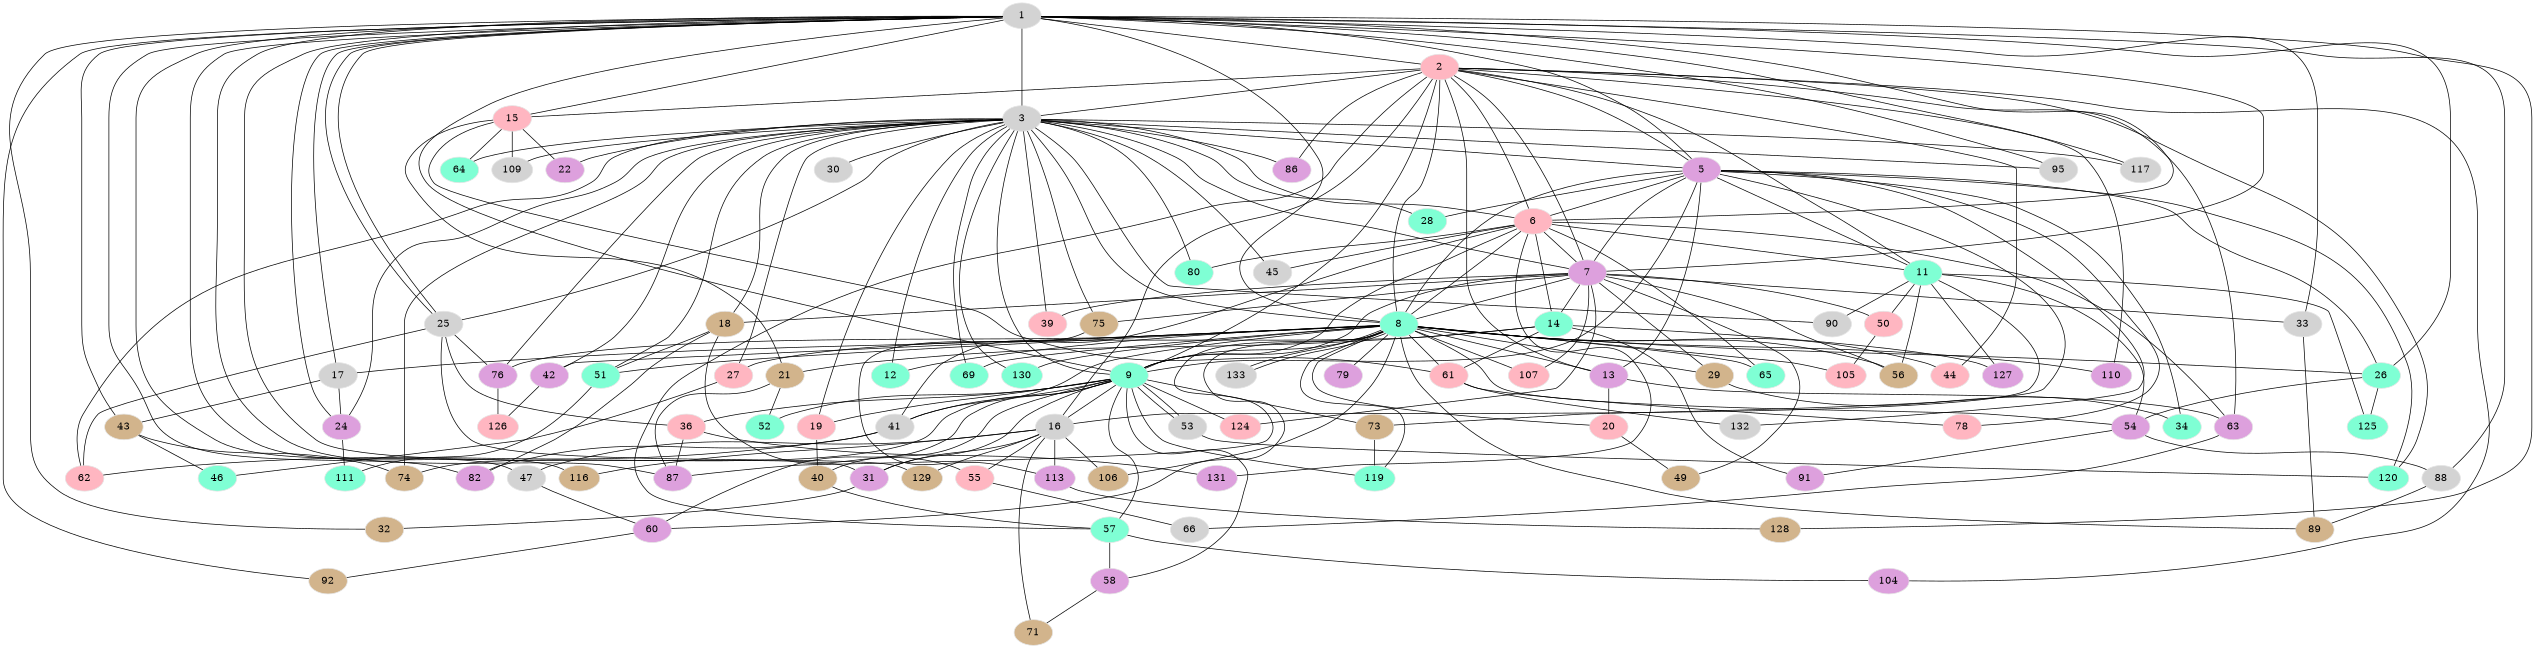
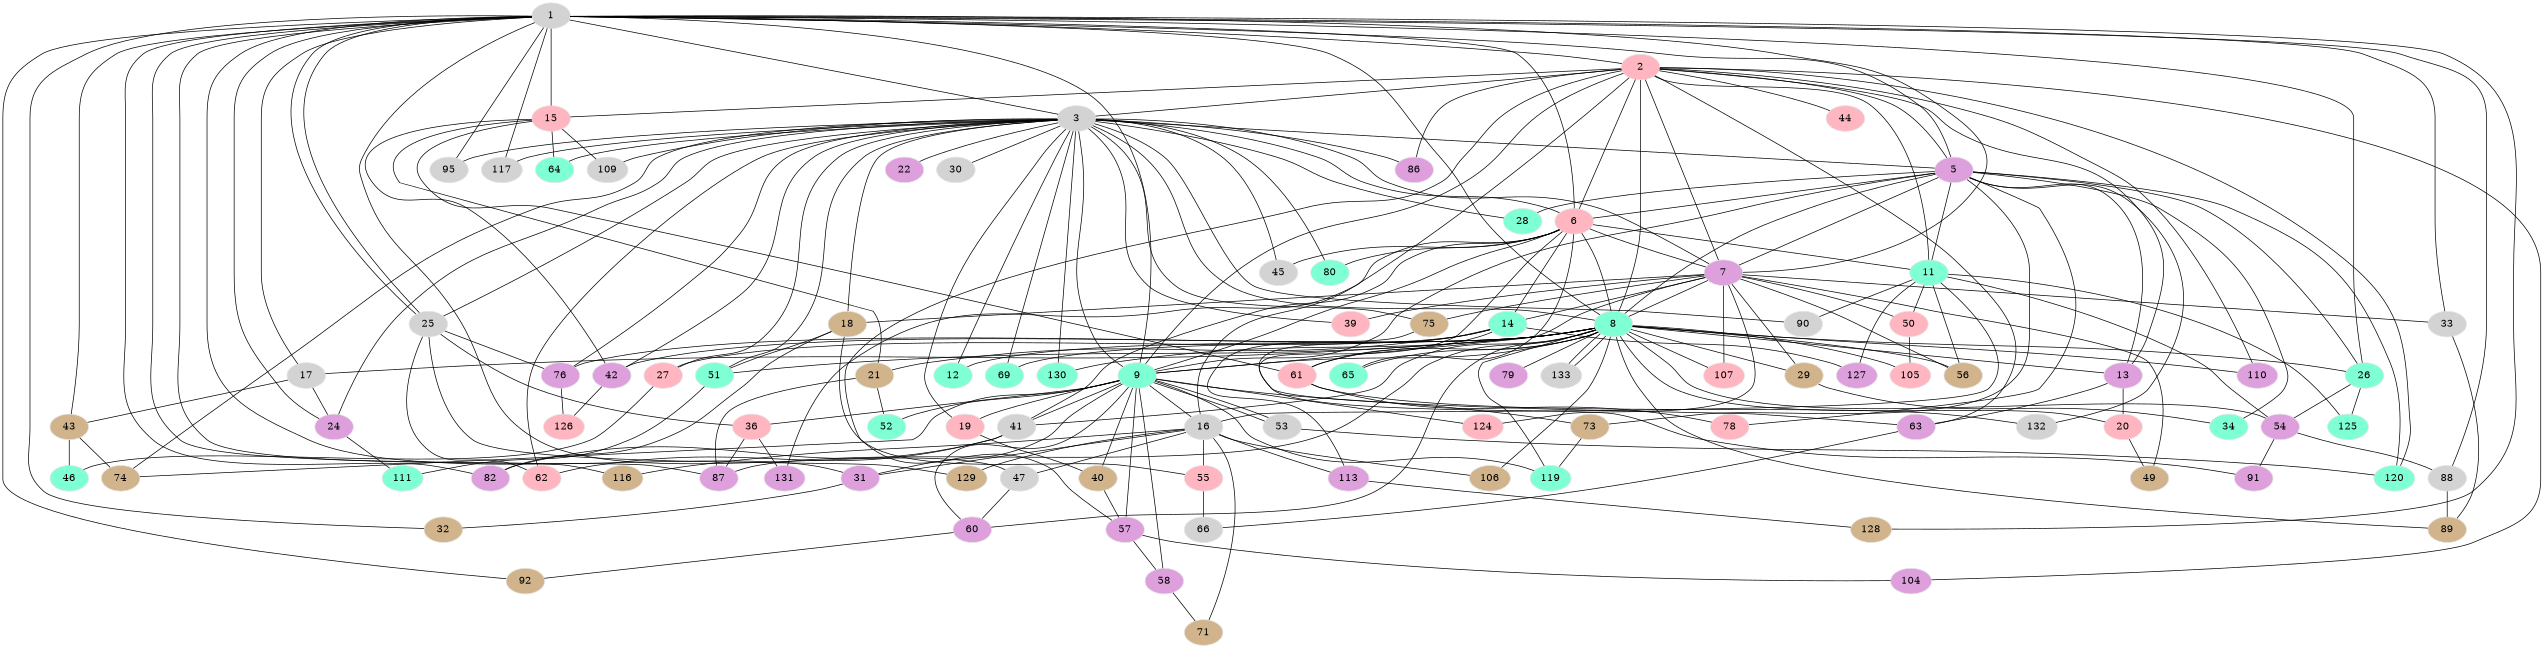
edge "15" -- "22": now "15" -- "42"
edge "8" -- "44": removed
node "57": fillcolor aquamarine -> plum
